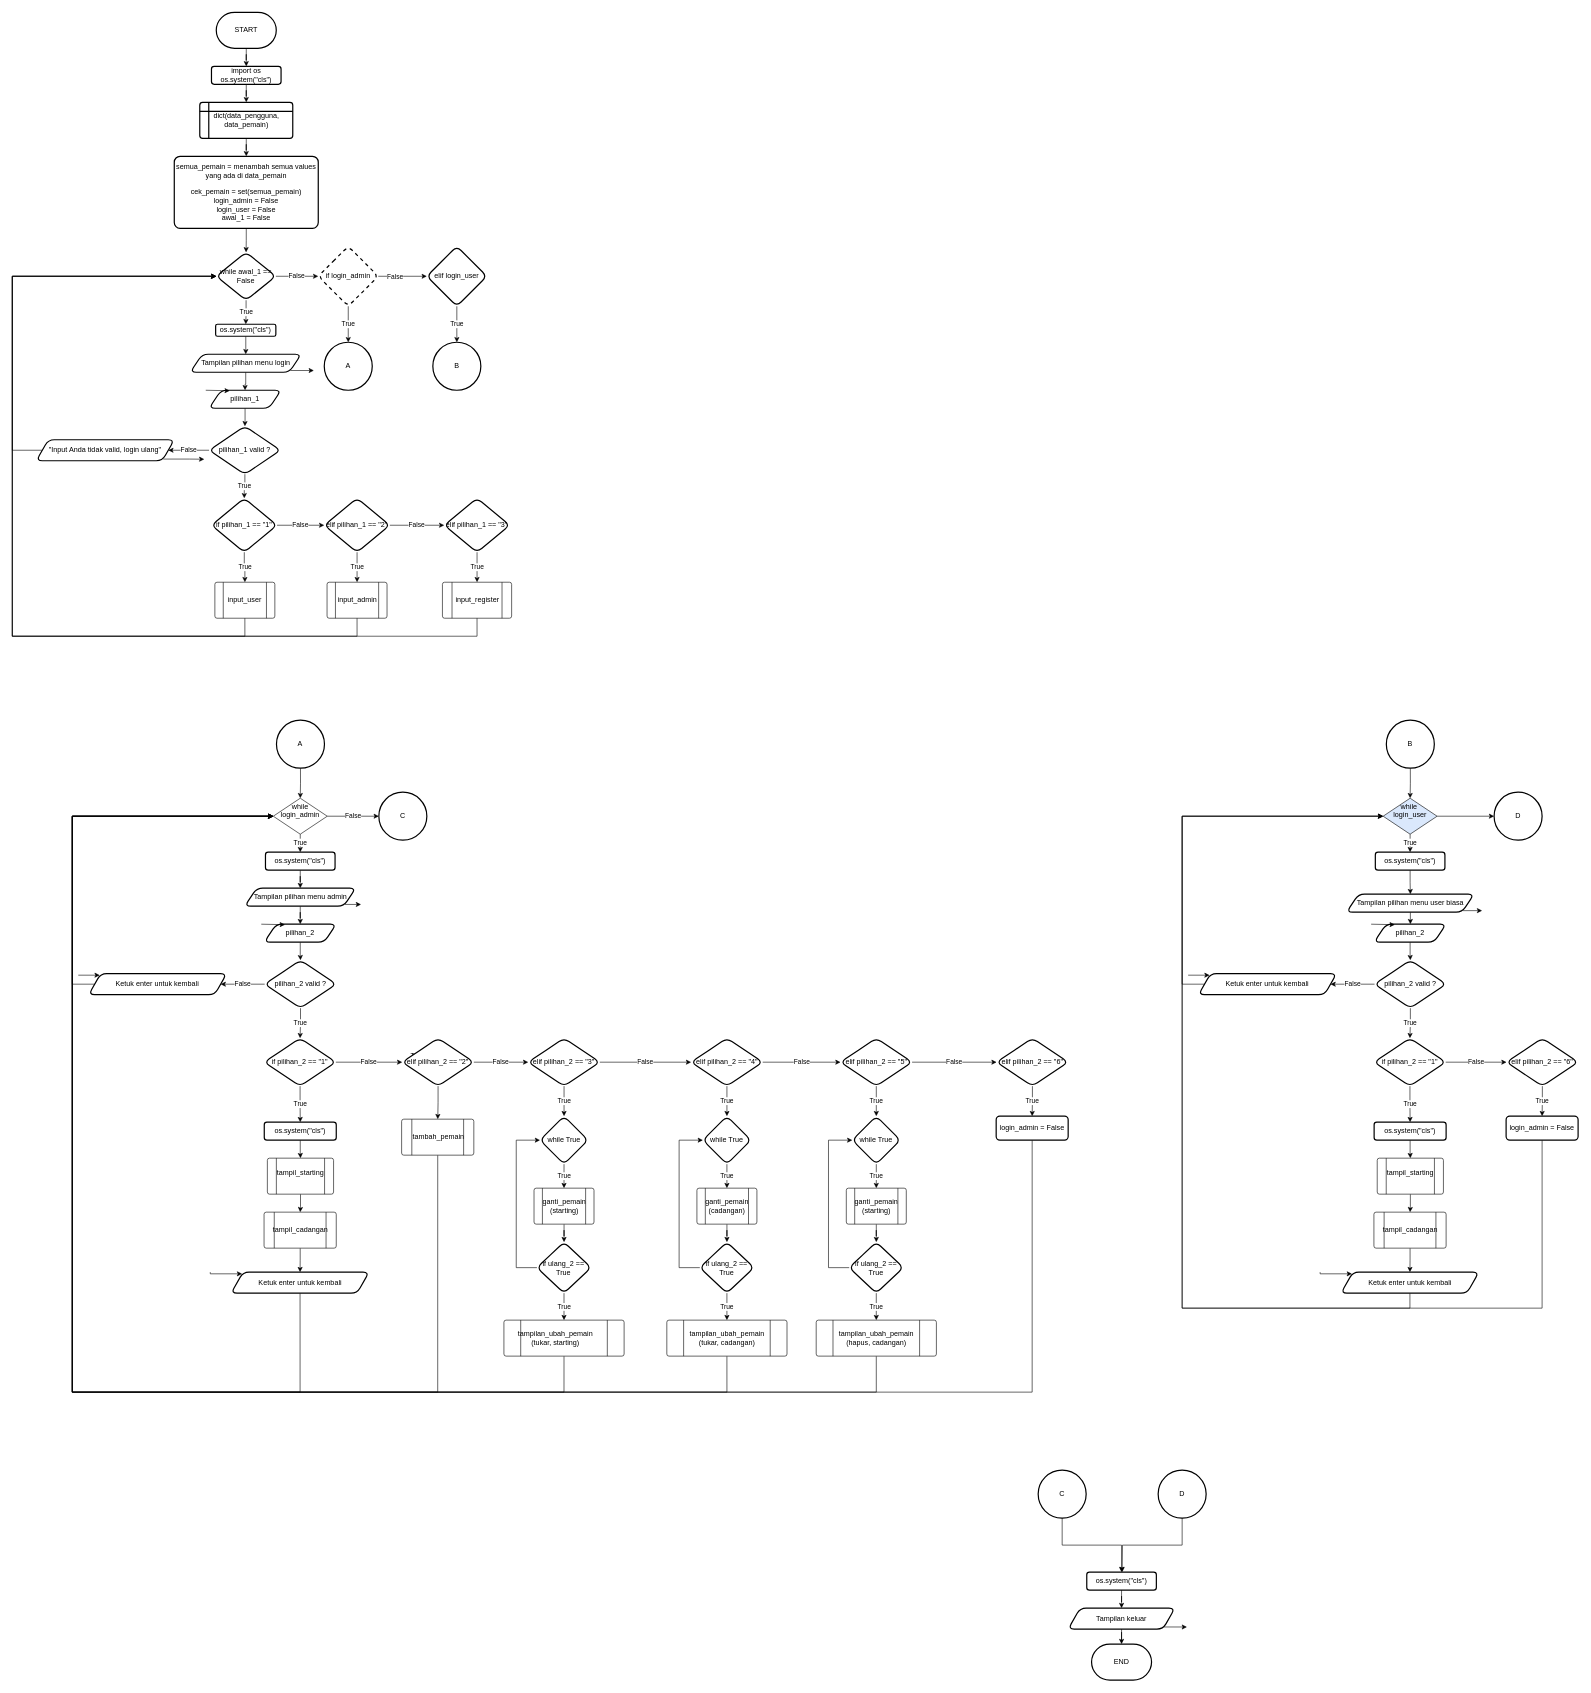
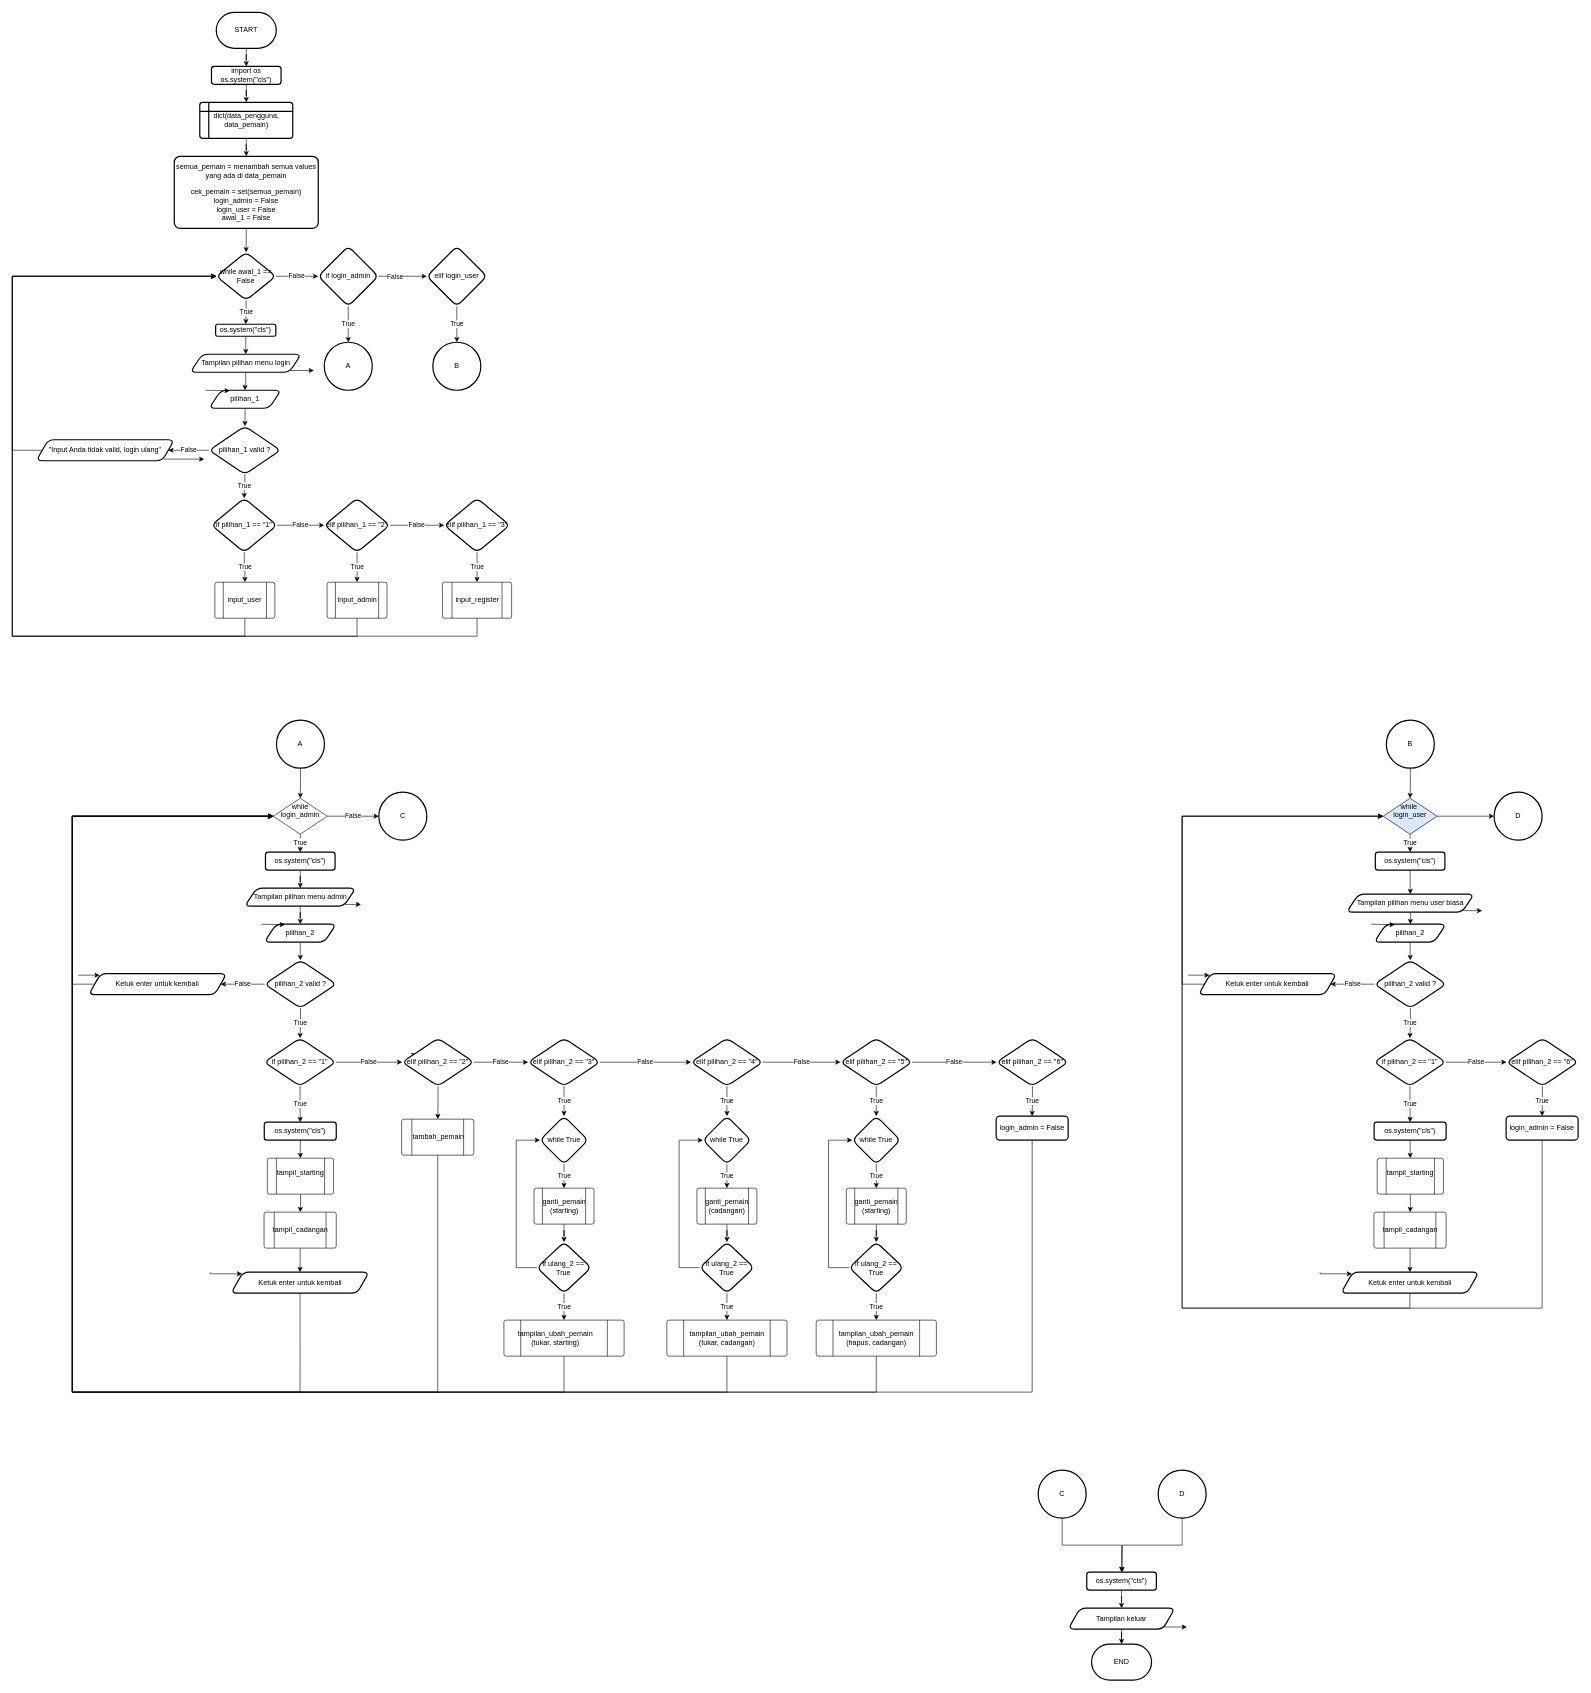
node "if login_admin": style dashed -> solid
